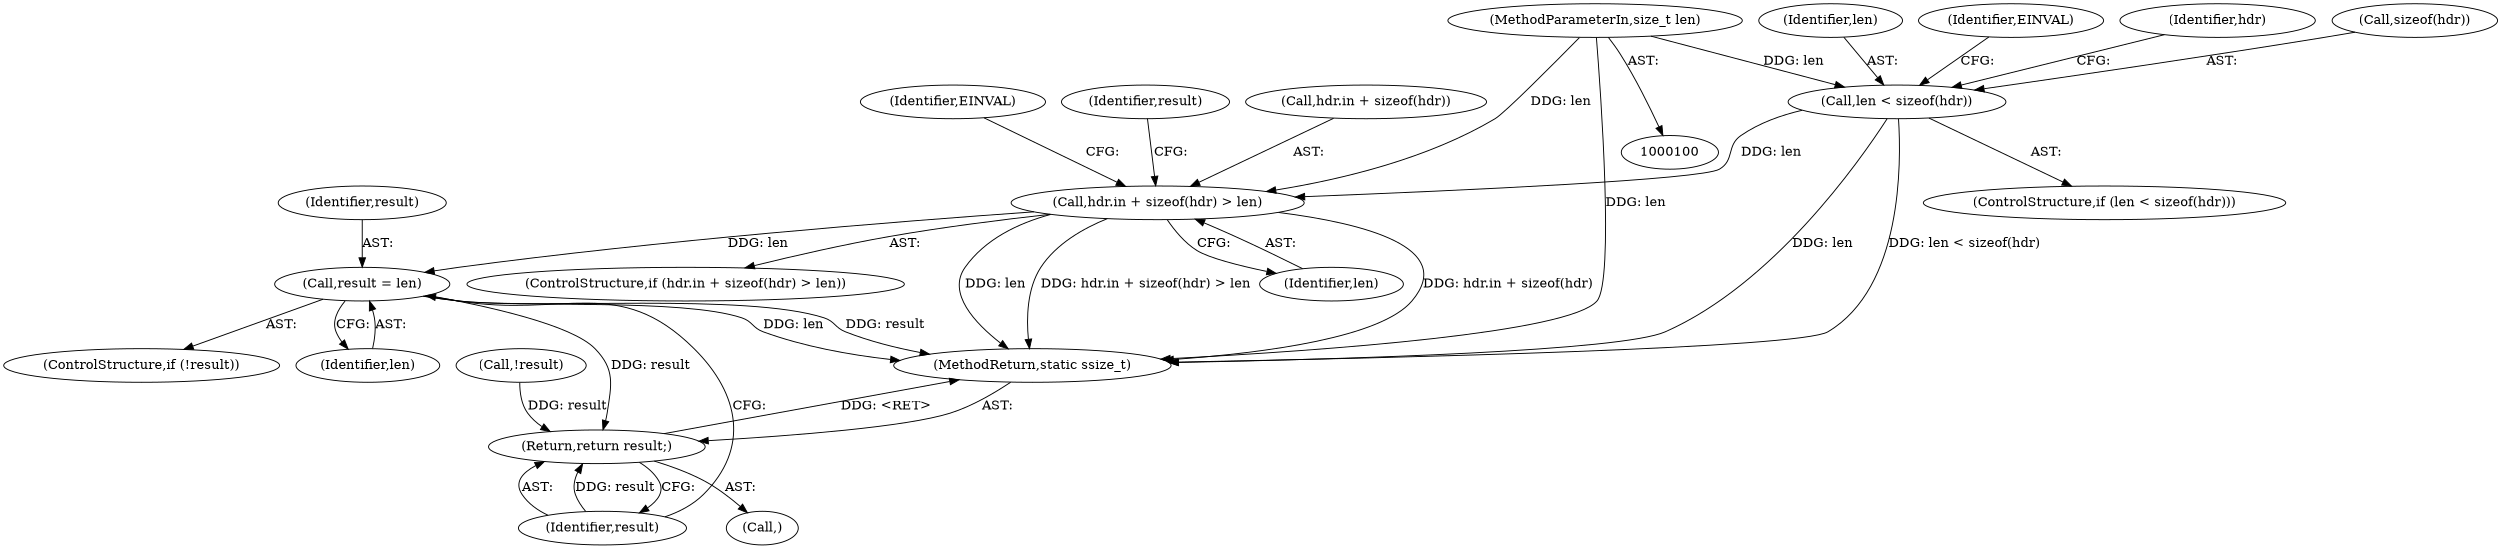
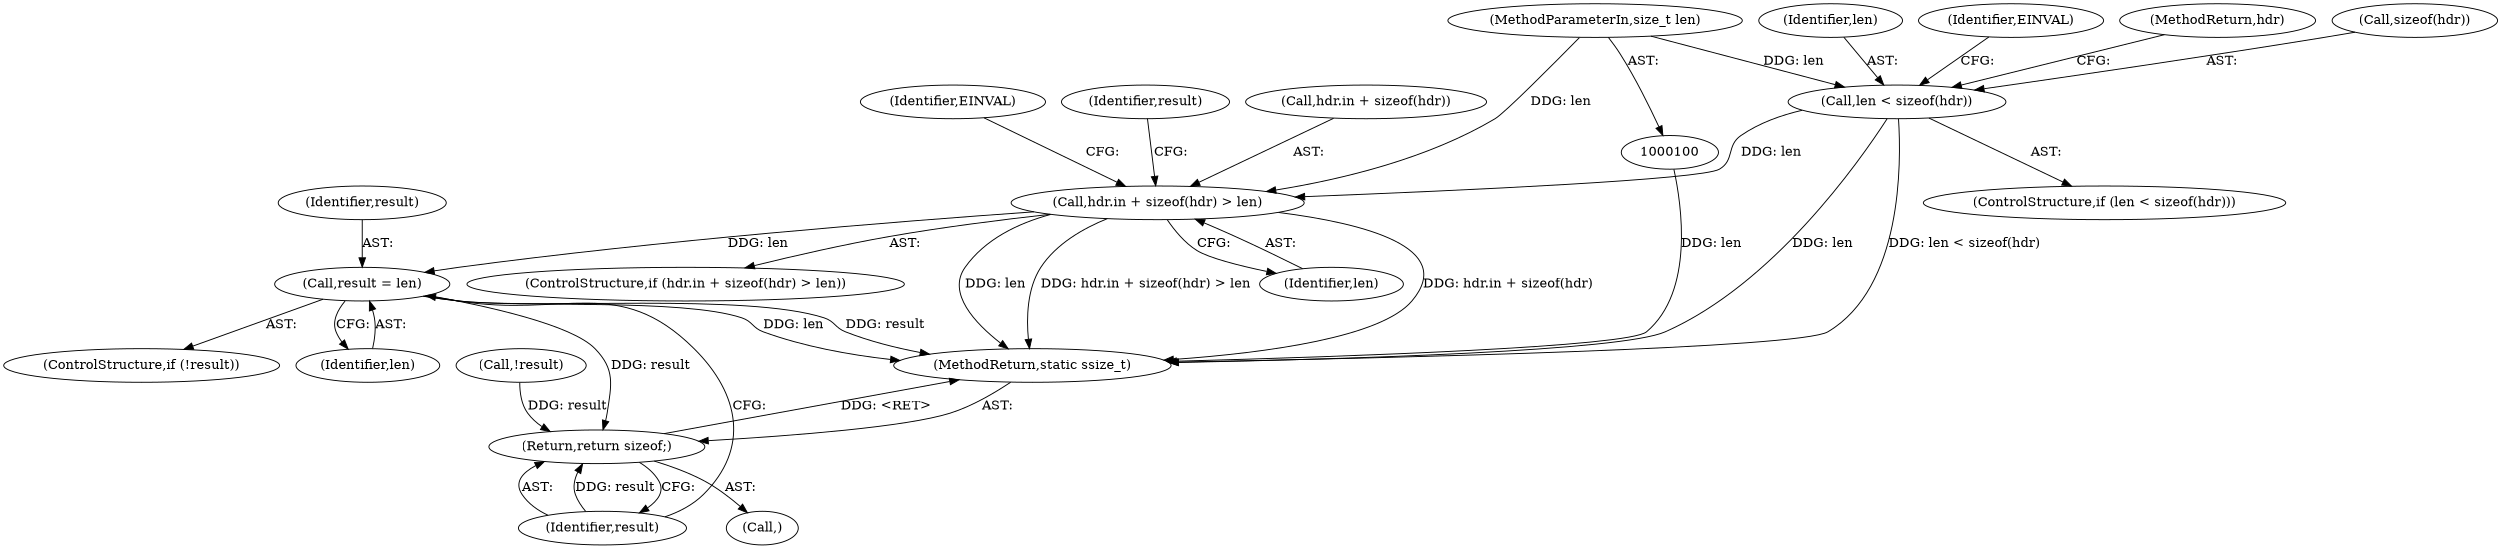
node "(Identifier,hdr)": label "(Identifier,hdr)" -> "(MethodReturn,hdr)"
edge "(MethodParameterIn,size_t len)" -> "(MethodReturn,static ssize_t)": now "1000100" -> "(MethodReturn,static ssize_t)"
node "(Return,return result;)": label "(Return,return result;)" -> "(Return,return sizeof;)"
